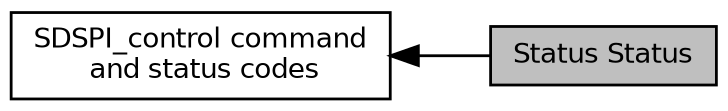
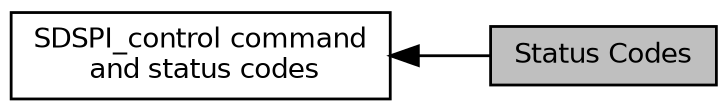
node "Status Status": label "Status Status" -> "Status Codes"
